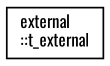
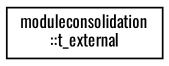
node "external ::t_external": label "external ::t_external" -> "moduleconsolidation ::t_external"
